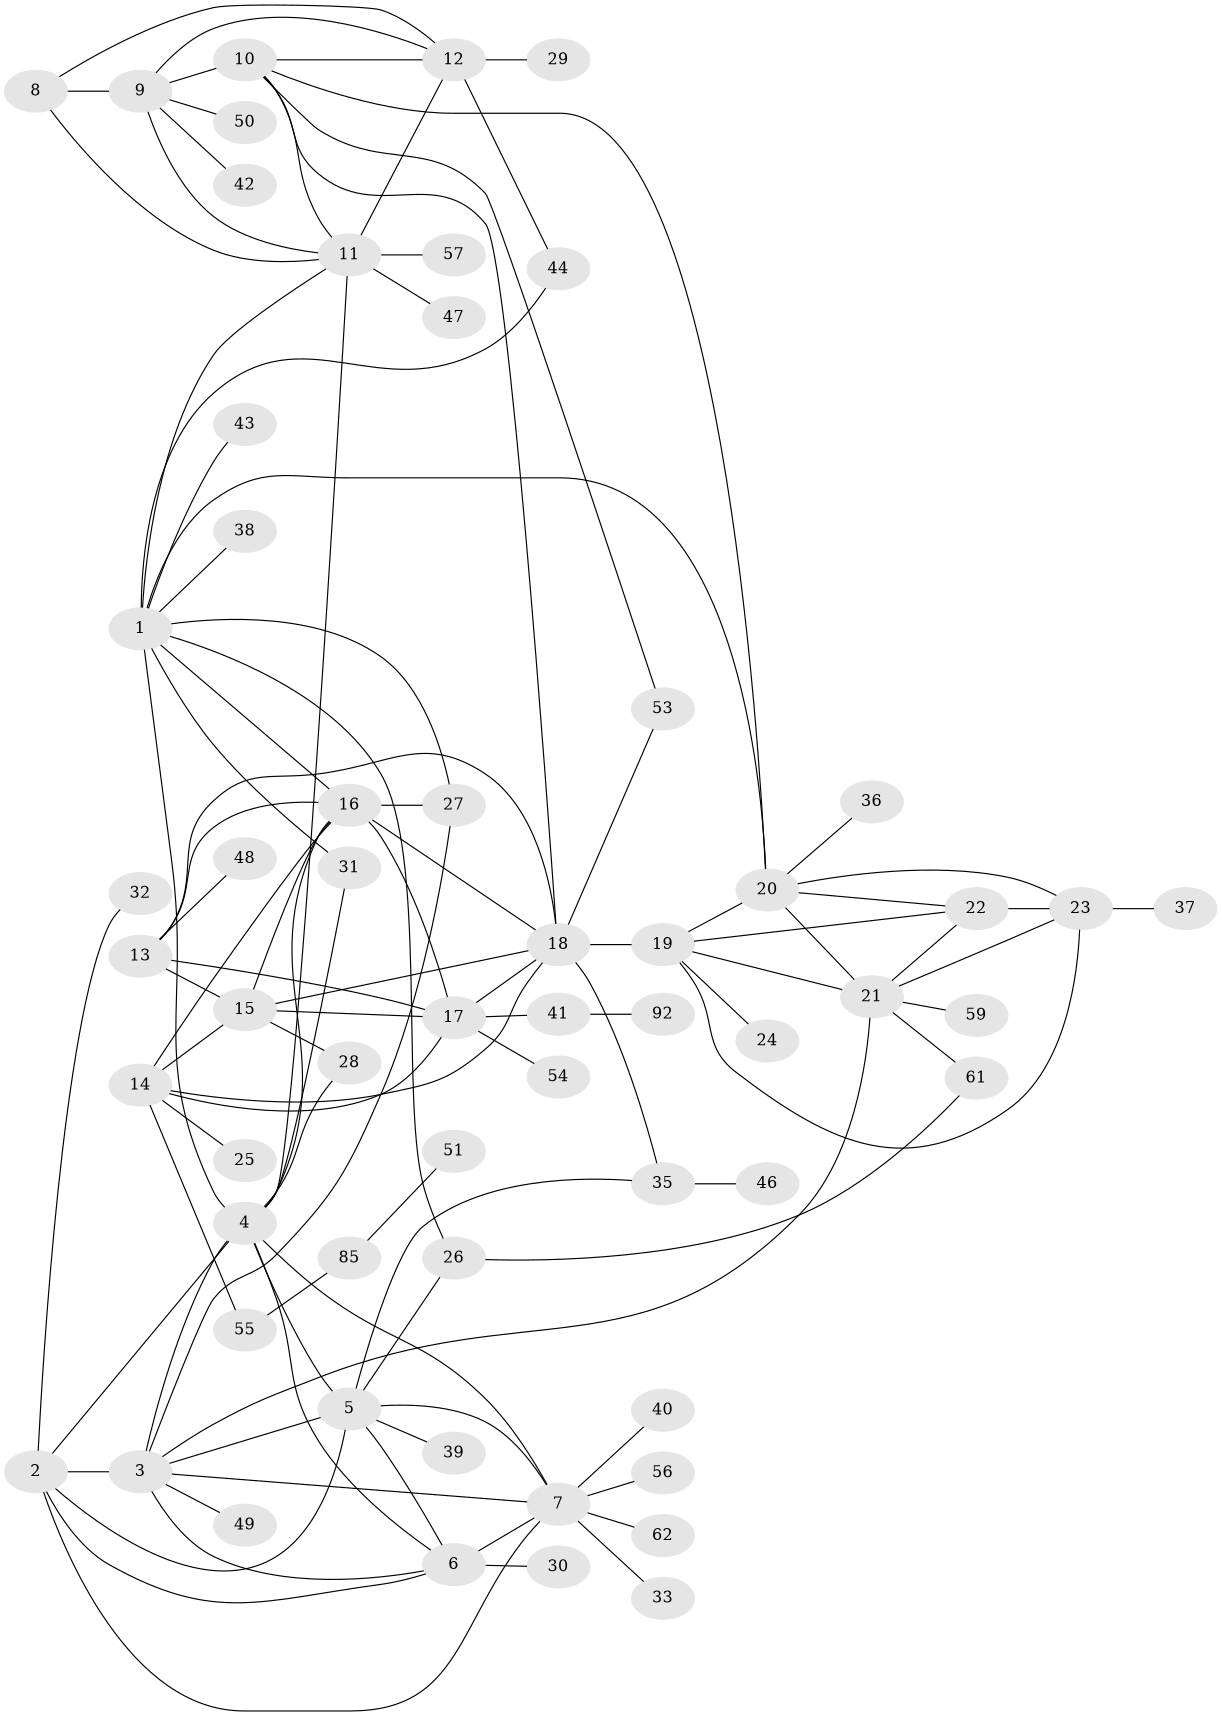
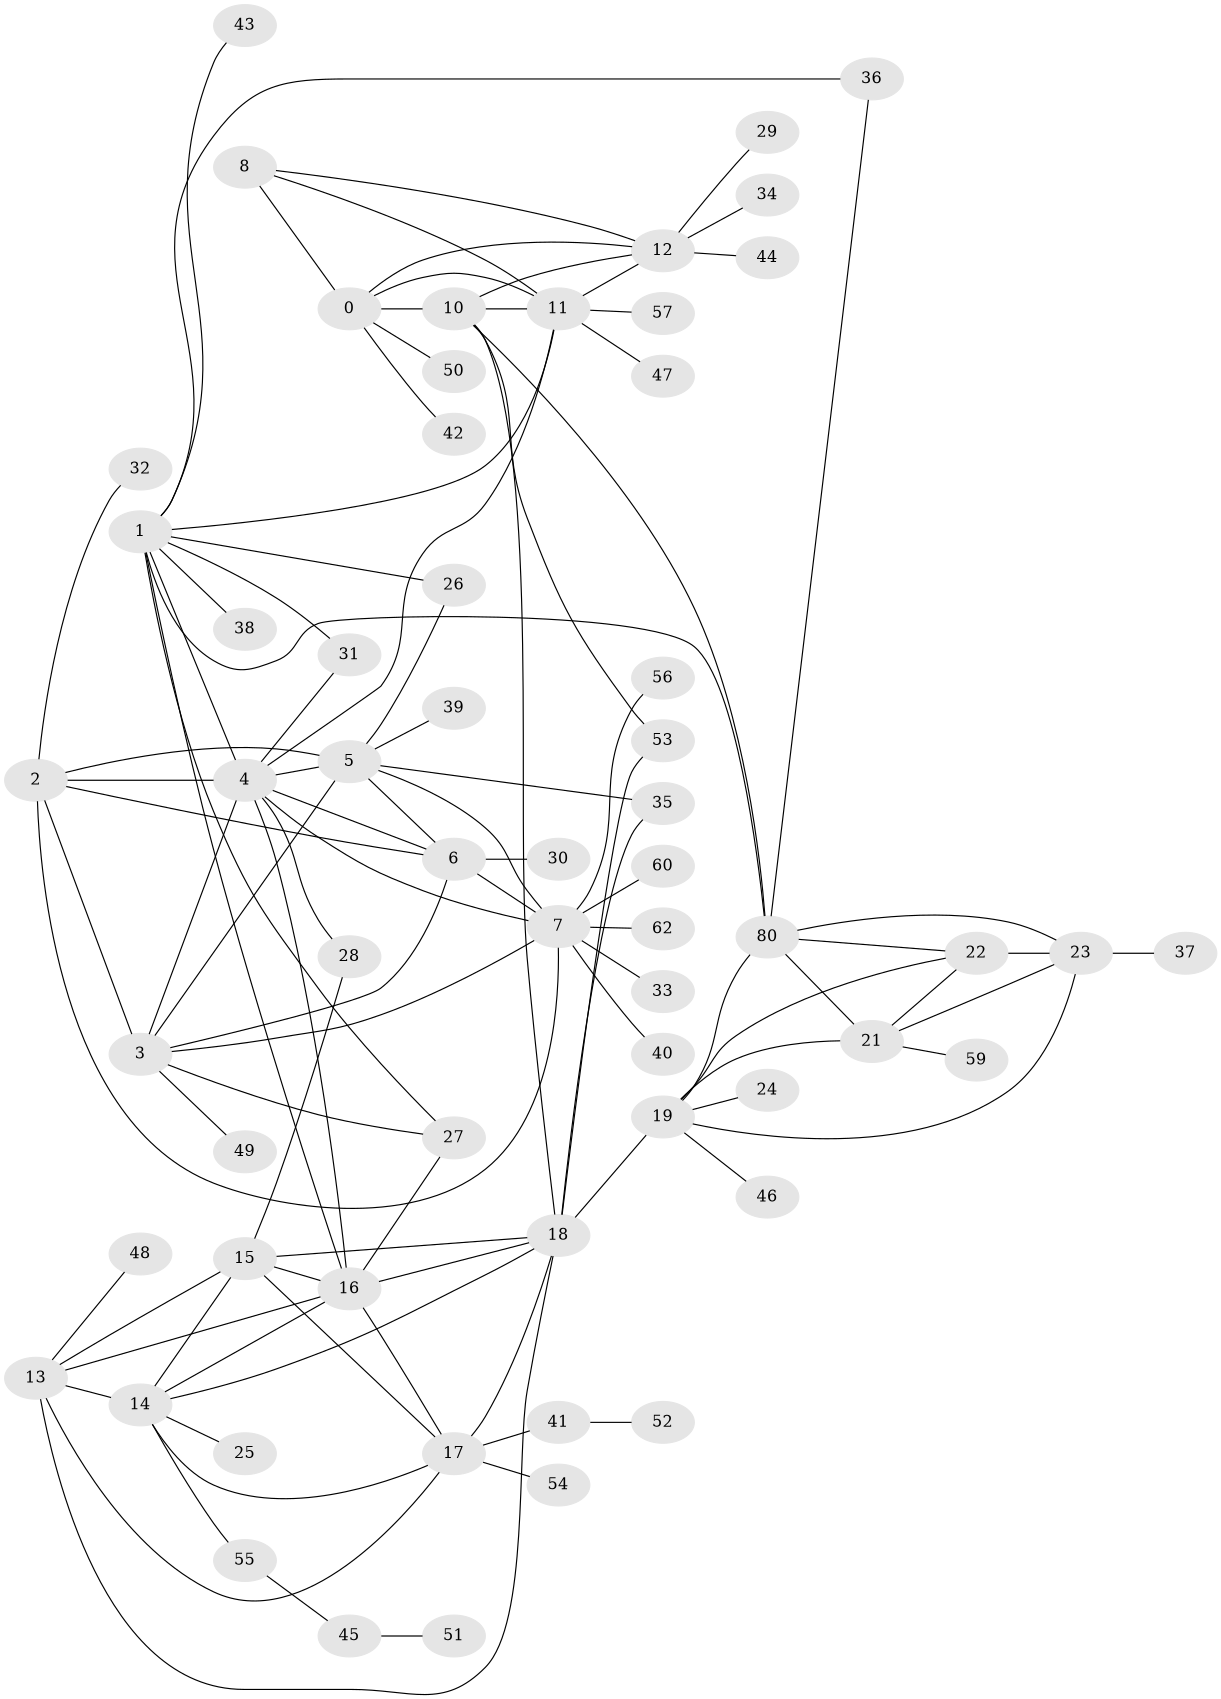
node "9": label "9" -> "0"
node "34": added
edge "44" -- "1": now "36" -- "1"
node "60": added
node "20": label "20" -> "80"
node "92": label "92" -> "52"
node "61": removed
edge "35" -- "46": now "19" -- "46"
node "85": label "85" -> "45"
edge "21" -- "3": removed
edge "13" -- "14": added
